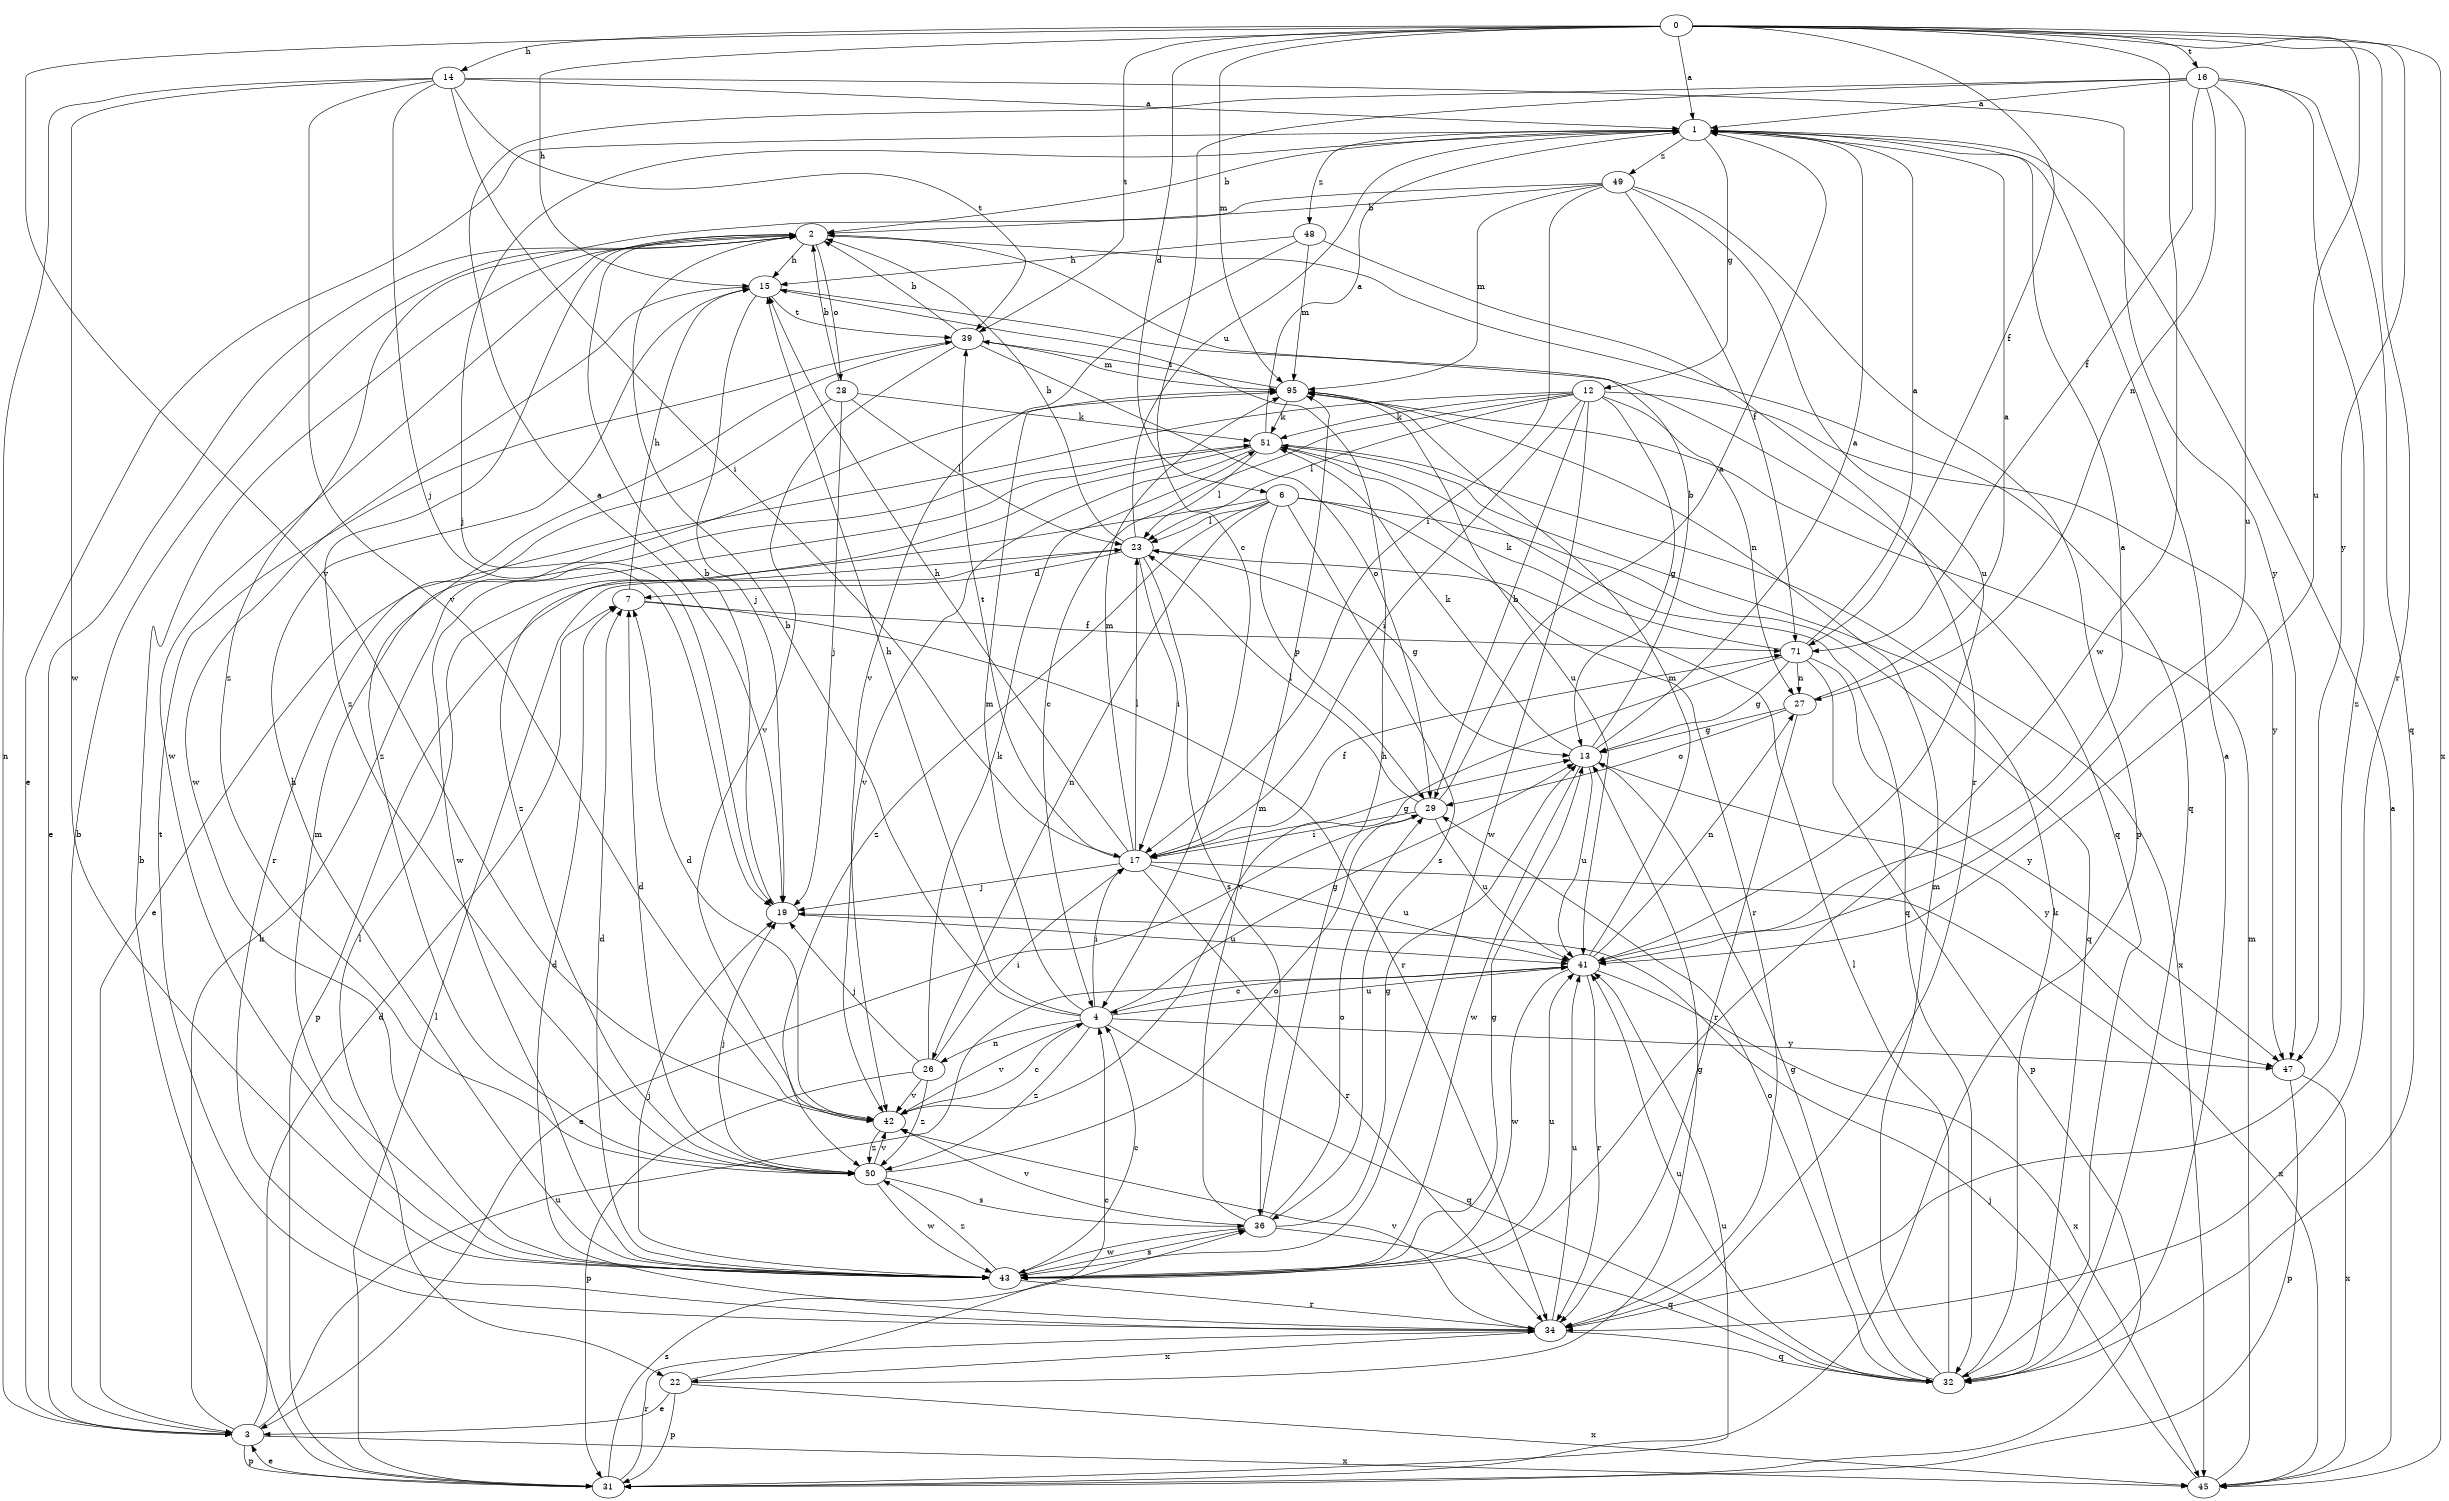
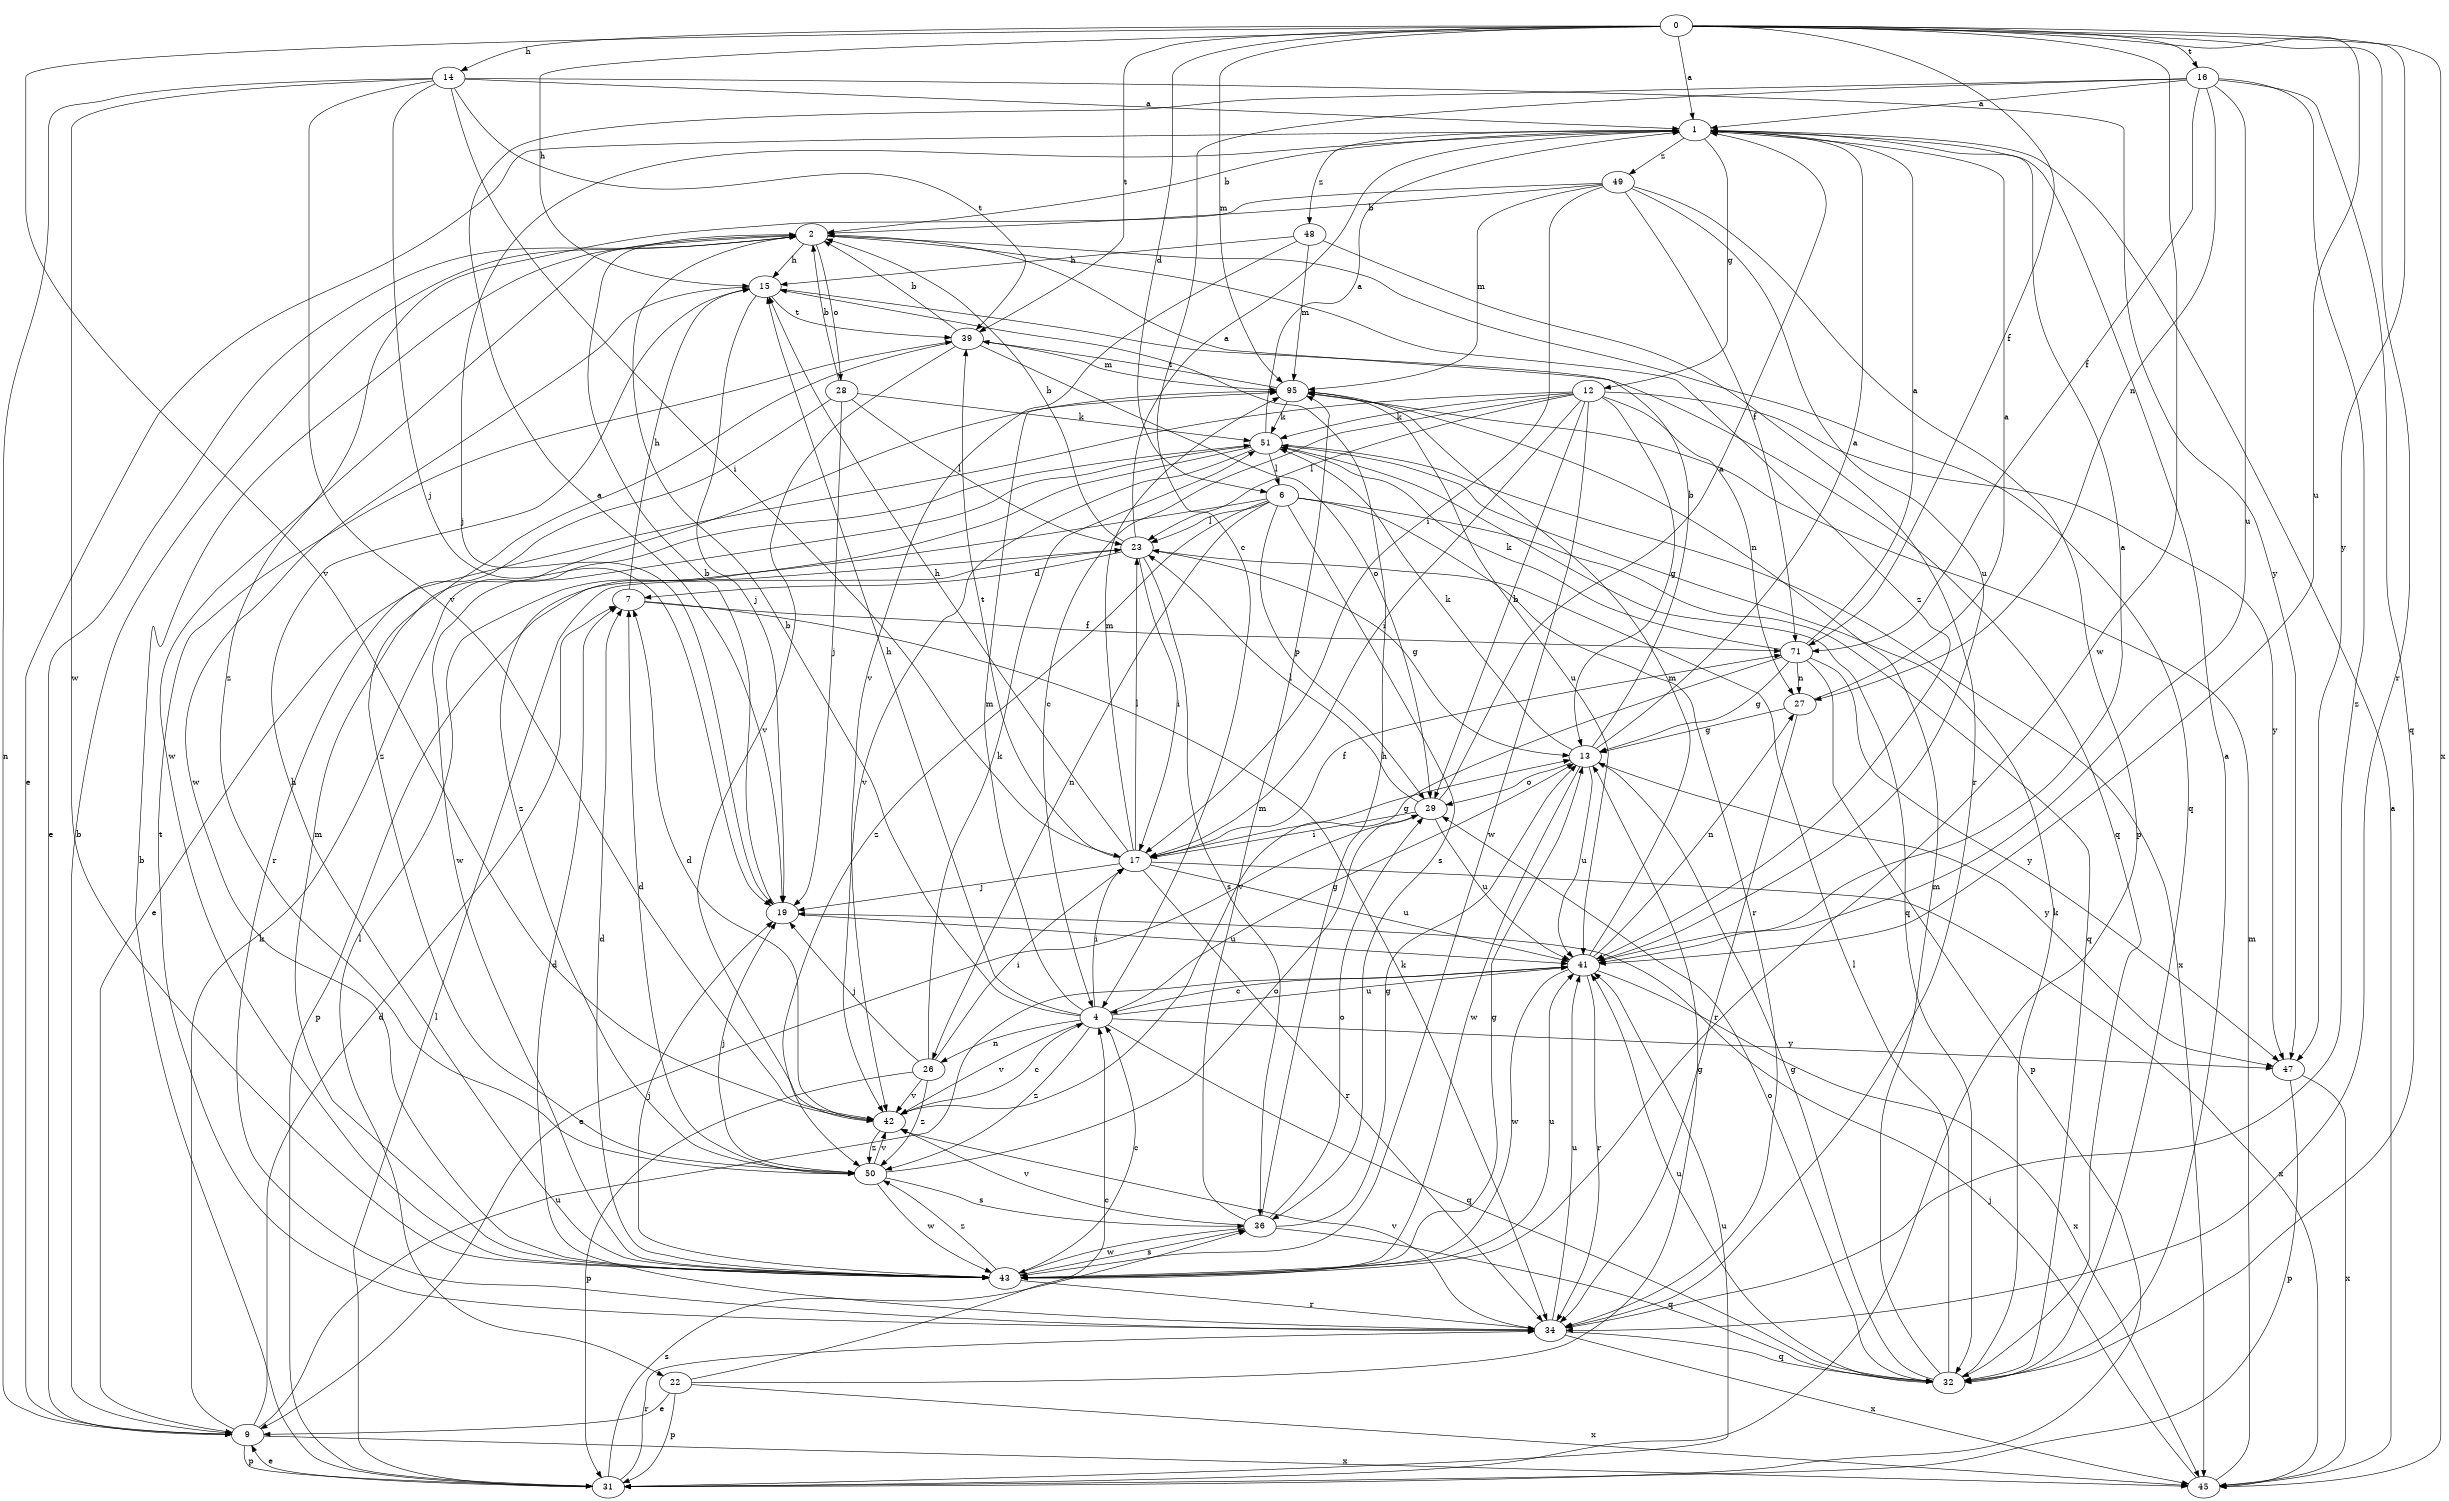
edge "23" -> "1": label "u" -> "a"
edge "51" -> "23": now "51" -> "6"
edge "2" -> "50": now "2" -> "41"
edge "27" -> "29": now "13" -> "29"
edge "7" -> "34": label "r" -> "k"
edge "34" -> "22": now "34" -> "45"
node "3": label "3" -> "9"
